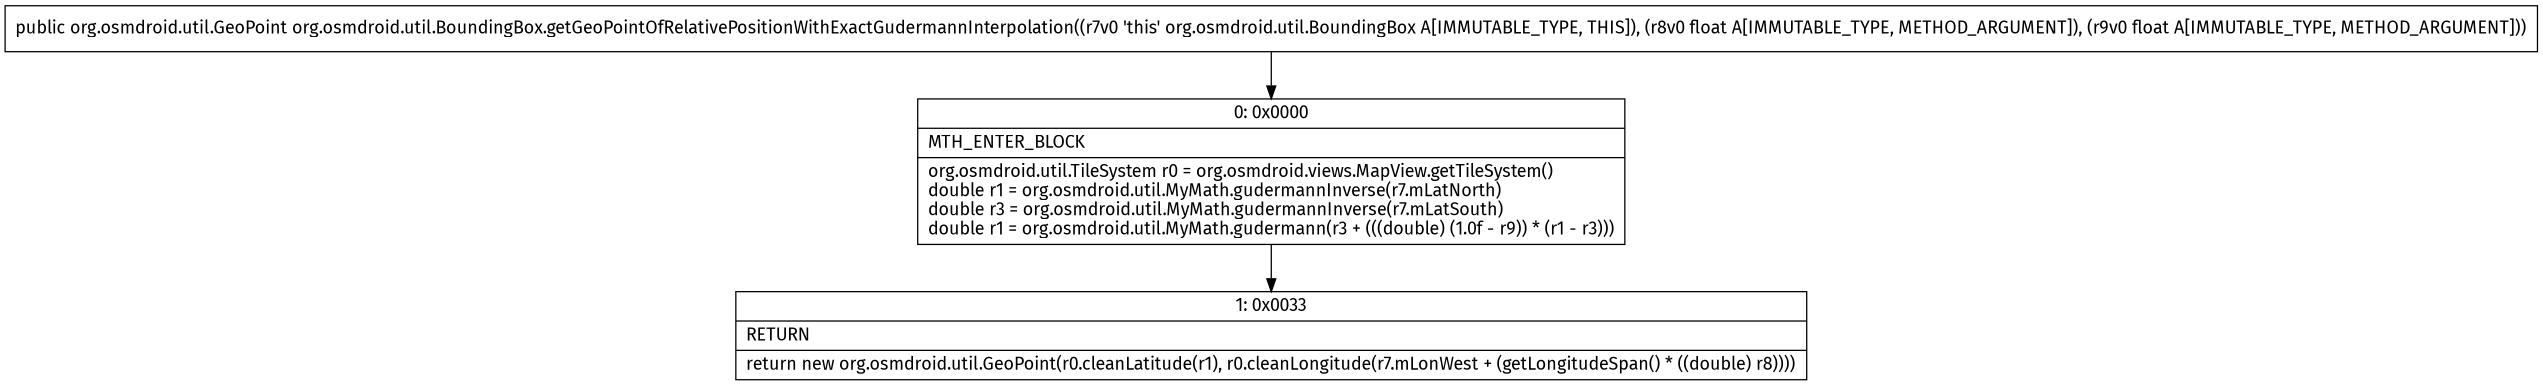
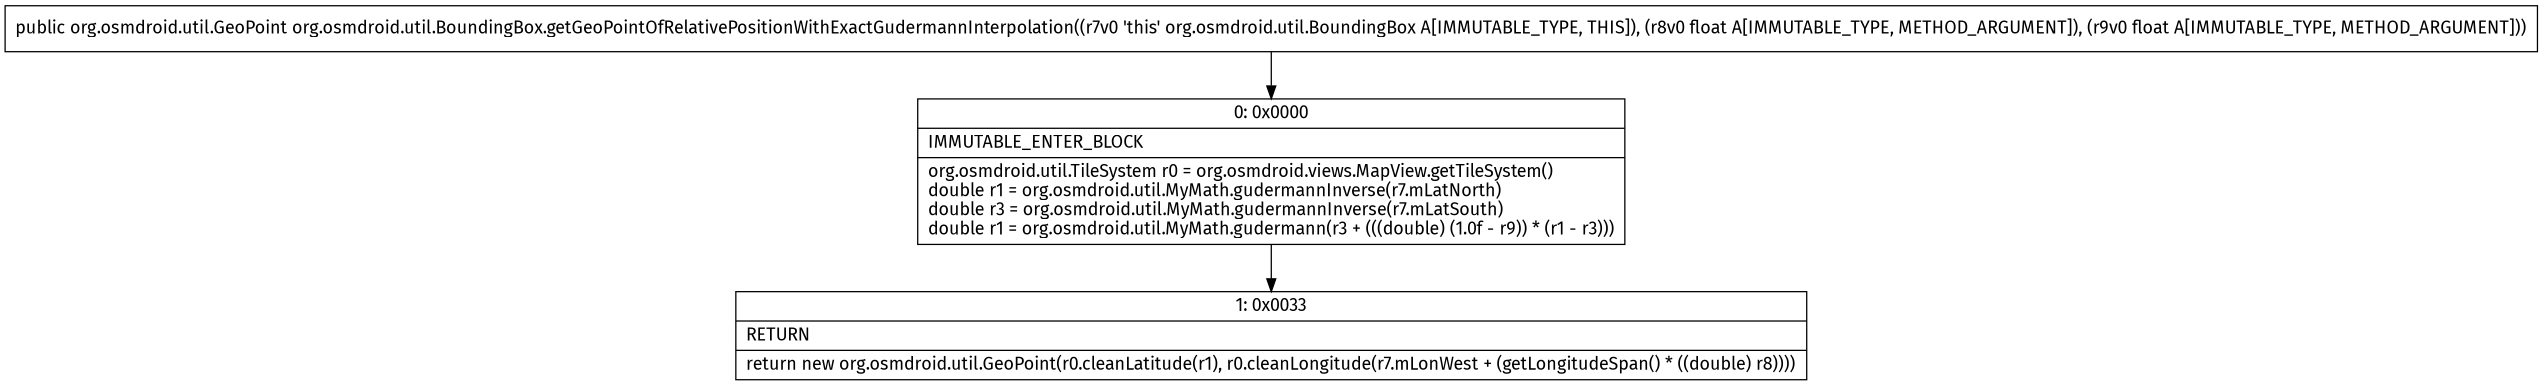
node "0: 0x0000": text "MTH_ENTER_BLOCK" -> "IMMUTABLE_ENTER_BLOCK"
